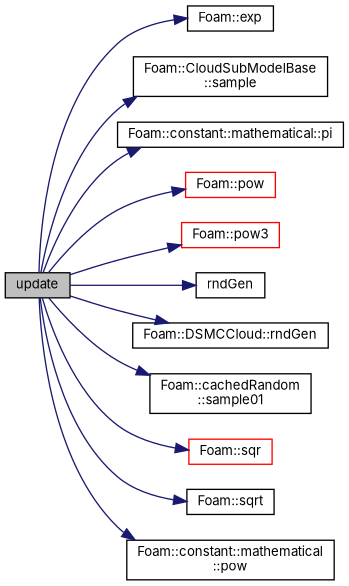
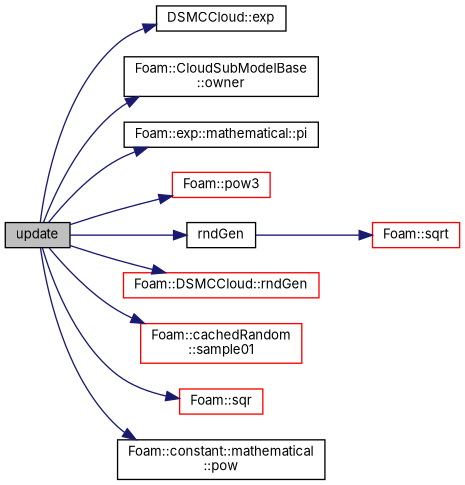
node "Foam::exp": label "Foam::exp" -> "DSMCCloud::exp"
node "Foam::CloudSubModelBase ::sample": label "Foam::CloudSubModelBase ::sample" -> "Foam::CloudSubModelBase ::owner"
node "Foam::constant::mathematical::pi": label "Foam::constant::mathematical::pi" -> "Foam::exp::mathematical::pi"
node "Foam::pow": removed
node "Foam::DSMCCloud::rndGen": color black -> red
node "Foam::cachedRandom ::sample01": color black -> red
edge "update" -> "Foam::sqrt": now "rndGen" -> "Foam::sqrt"
node "Foam::sqrt": color black -> red
